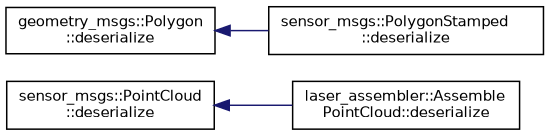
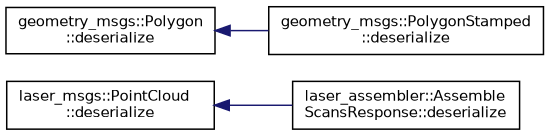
node "sensor_msgs::PolygonStamped ::deserialize": label "sensor_msgs::PolygonStamped ::deserialize" -> "geometry_msgs::PolygonStamped ::deserialize"
node "sensor_msgs::PointCloud ::deserialize": label "sensor_msgs::PointCloud ::deserialize" -> "laser_msgs::PointCloud ::deserialize"
node "laser_assembler::Assemble PointCloud::deserialize": label "laser_assembler::Assemble PointCloud::deserialize" -> "laser_assembler::Assemble ScansResponse::deserialize"
